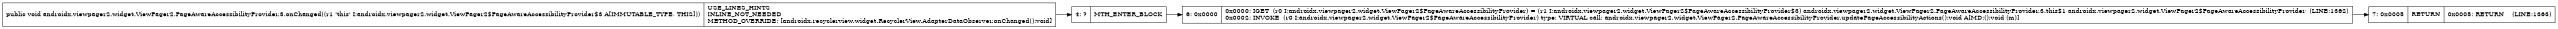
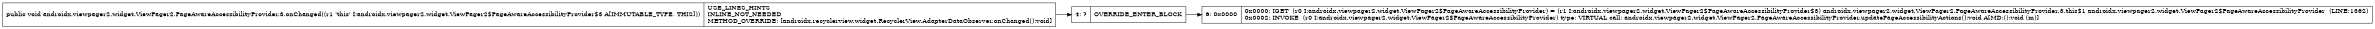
node "4: ?": text "MTH_ENTER_BLOCK" -> "OVERRIDE_ENTER_BLOCK"
node "7: 0x0005": removed
